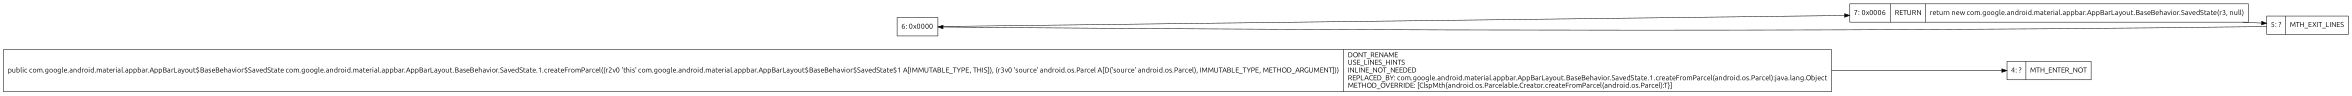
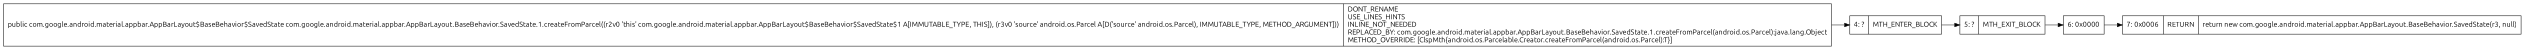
edge "7: 0x0006" -> "5: ?": now "4: ?" -> "5: ?"
node "5: ?": text "MTH_EXIT_LINES" -> "MTH_EXIT_BLOCK"
node "4: ?": text "MTH_ENTER_NOT" -> "MTH_ENTER_BLOCK"
